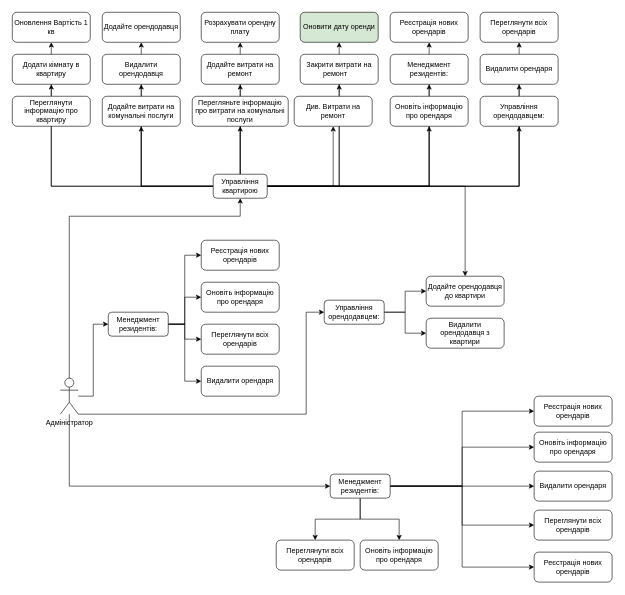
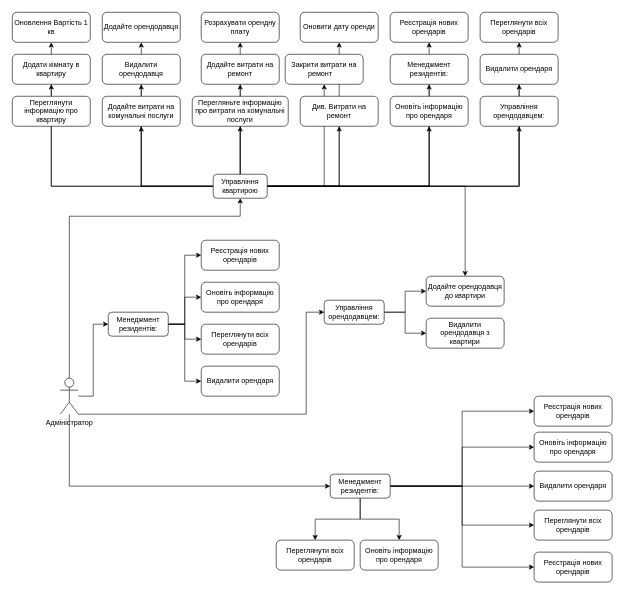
node "Оновити дату оренди": fillcolor #d5e8d4 -> #ffffff
node "Закрити витрати на ремонт": moved (339, 69) -> (324, 69)
node "Див. Витрати на ремонт": moved (333, 111) -> (339, 111)
